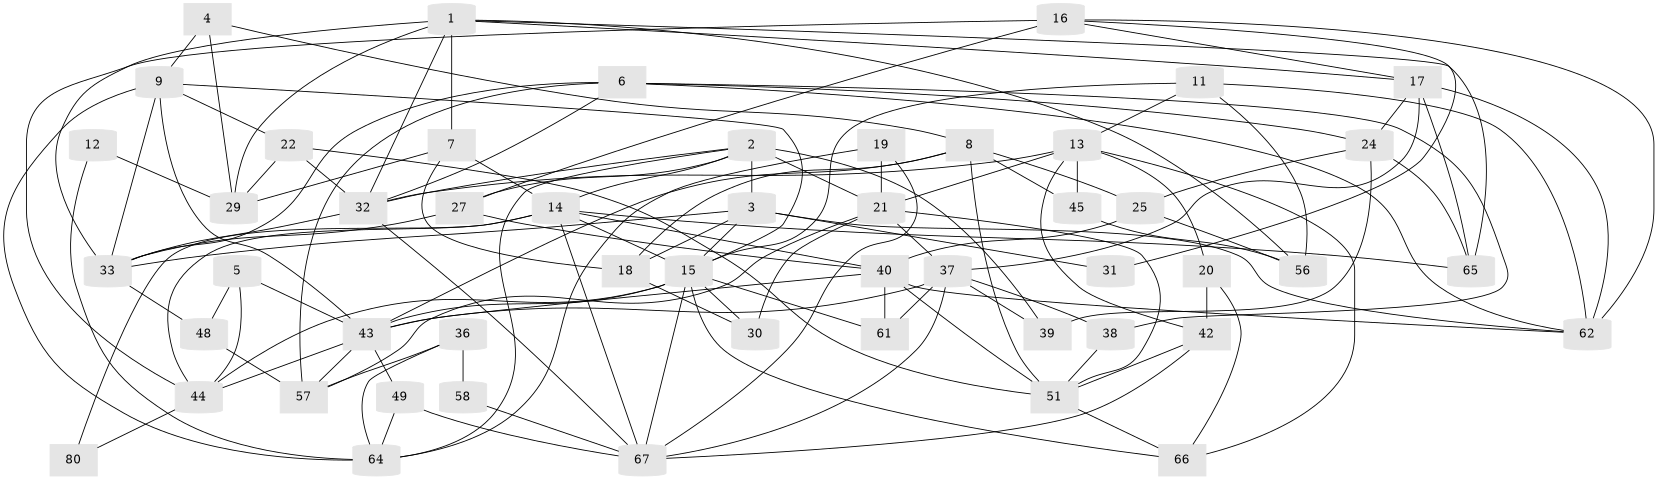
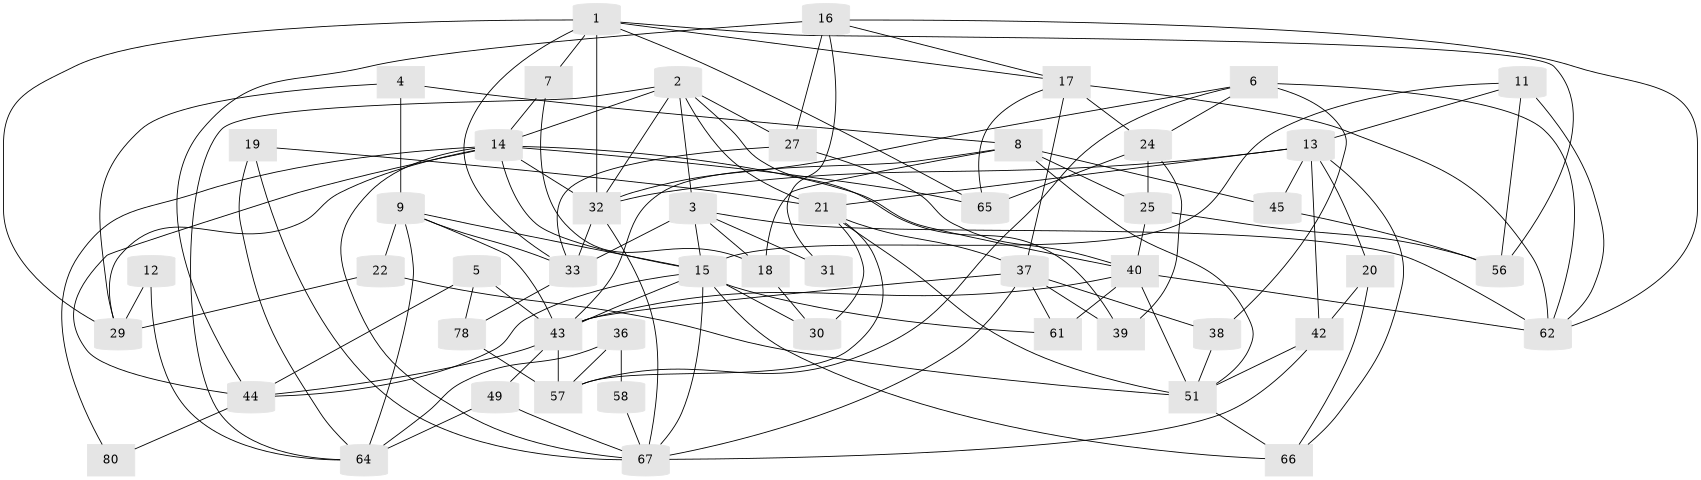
edge "6" -- "33": removed
edge "7" -- "29": now "14" -- "29"
edge "22" -- "32": now "14" -- "32"
node "48": label "48" -> "78"
